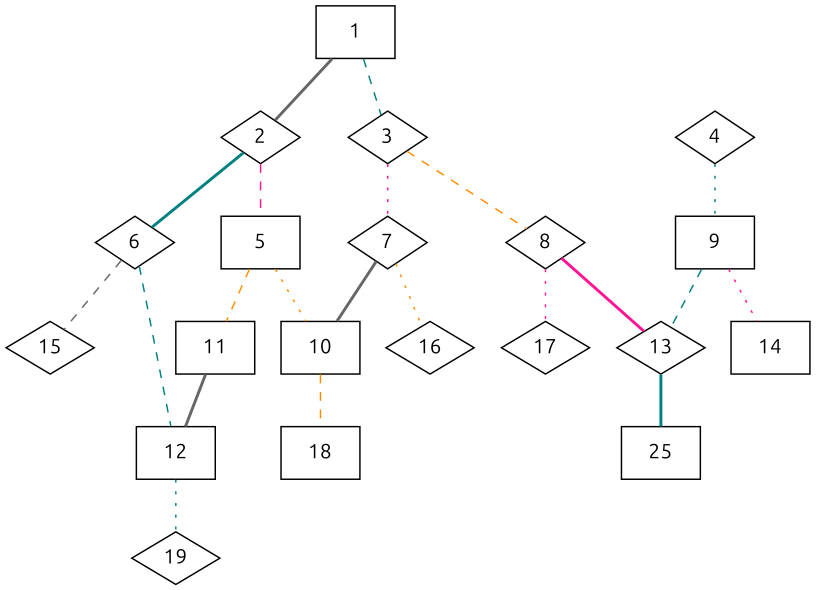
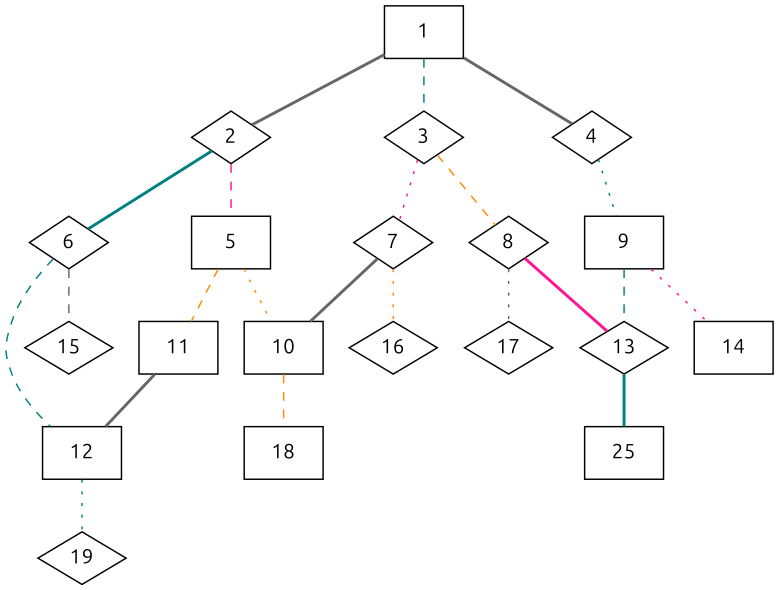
edge "1" -- "4": added
edge "8" -- "17": color deeppink -> gray40
